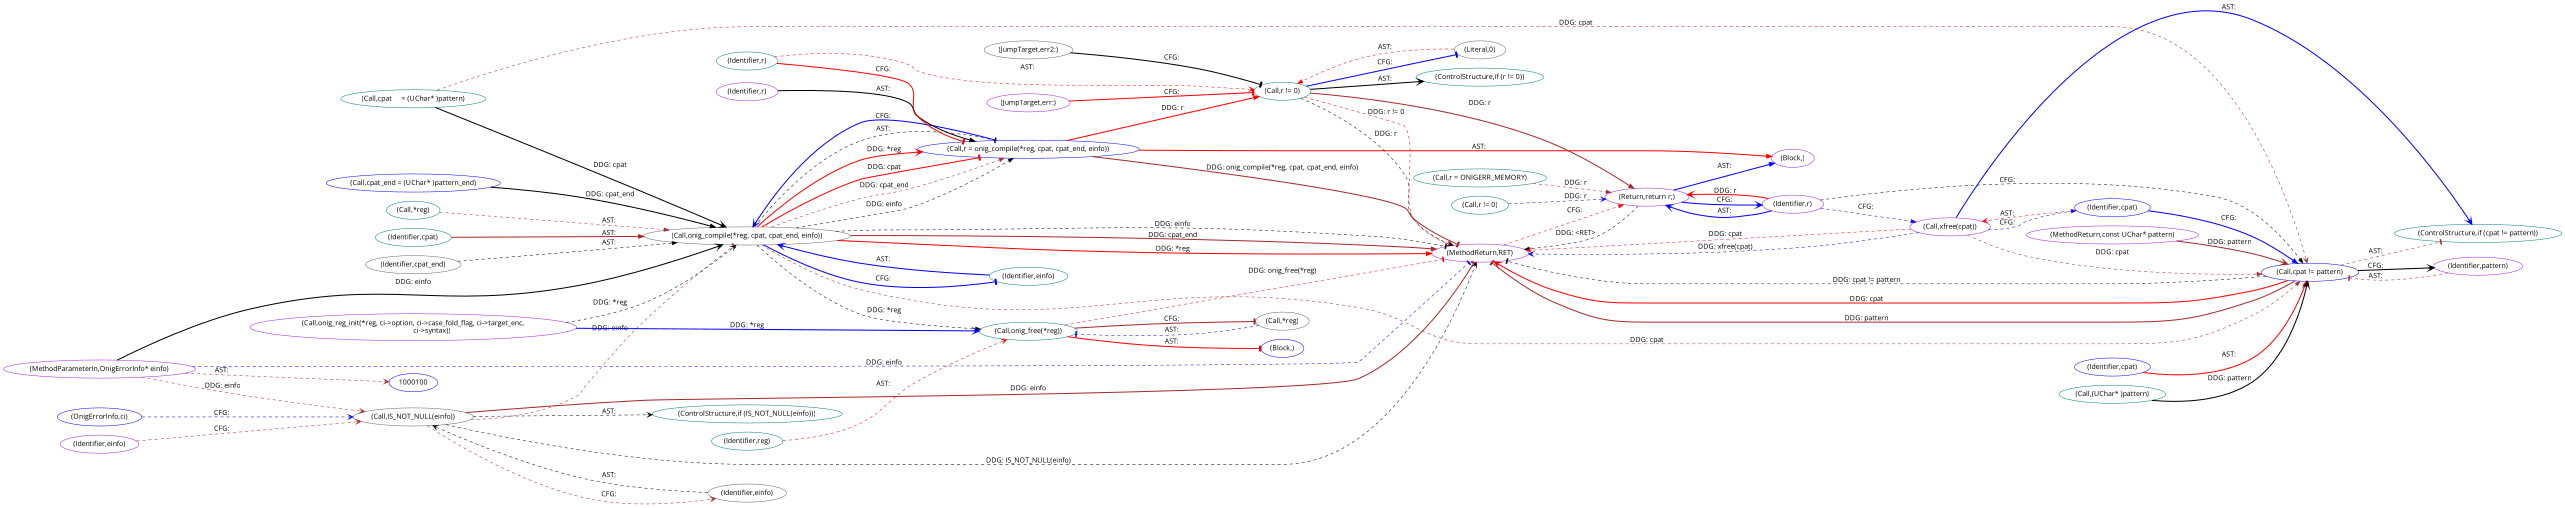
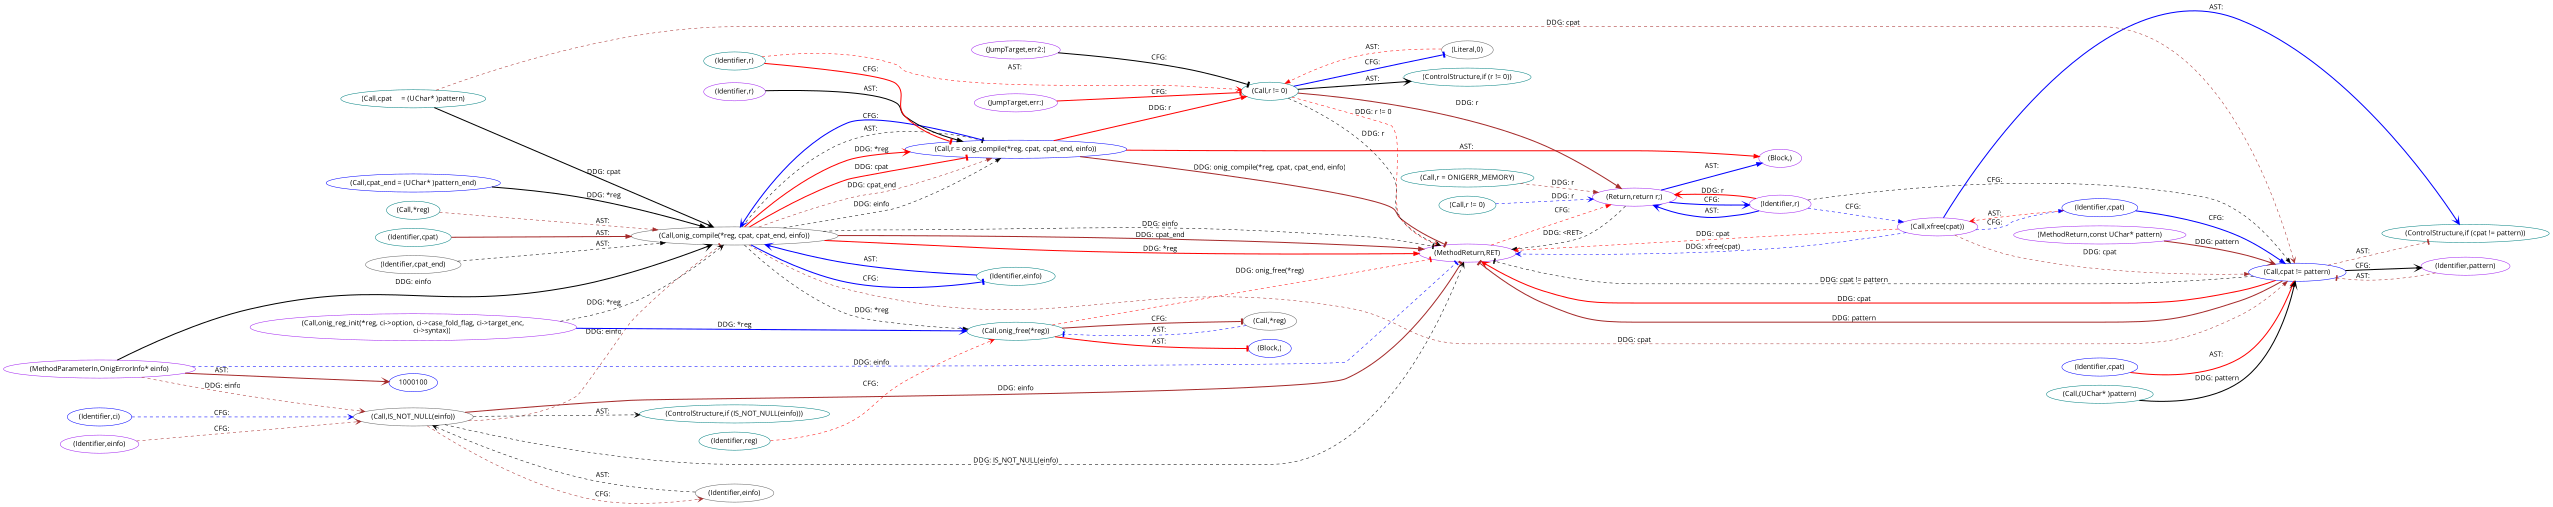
node "(JumpTarget,err2:)": color gray40 -> purple
edge "(Call,cpat_end = (UChar* )pattern_end)" -> "(Call,onig_compile(*reg, cpat, cpat_end, einfo))": label "DDG: cpat_end" -> "DDG: *reg"
edge "(MethodParameterIn,OnigErrorInfo* einfo)" -> "1000100": style dashed -> bold
edge "(Identifier,reg)" -> "(Call,onig_free(*reg))": label "AST: " -> "CFG: "
node "(OnigErrorInfo,ci)": label "(OnigErrorInfo,ci)" -> "(Identifier,ci)"
